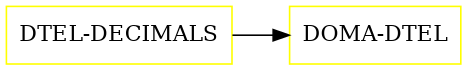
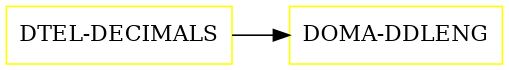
node "DOMA-DTEL": label "DOMA-DTEL" -> "DOMA-DDLENG"
